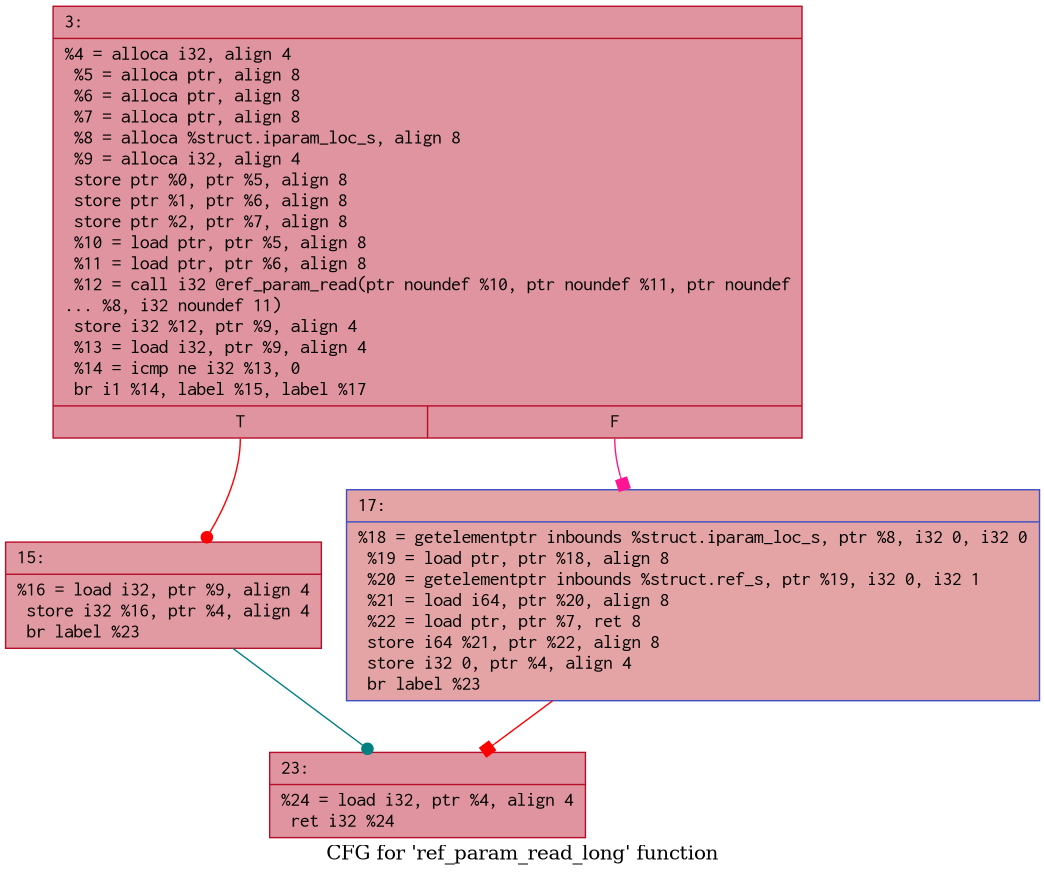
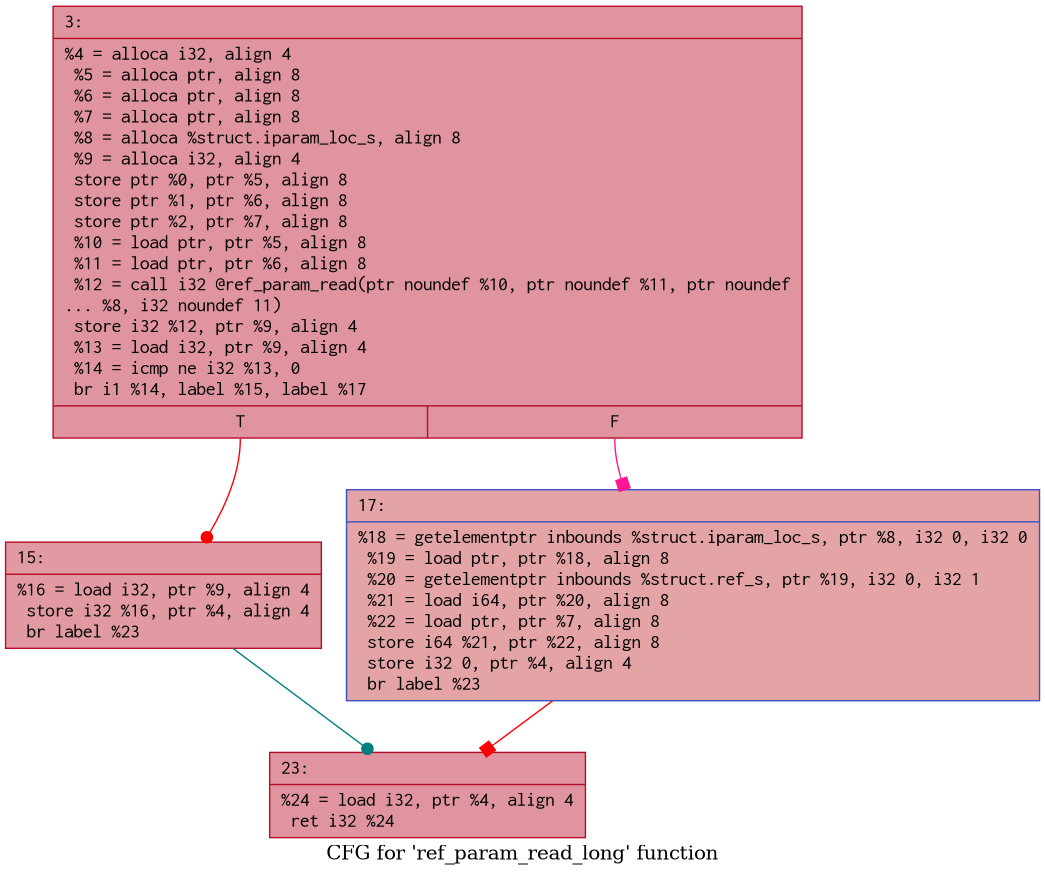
node "17:": text "%22 = load ptr, ptr %7, ret 8" -> "%22 = load ptr, ptr %7, align 8"
